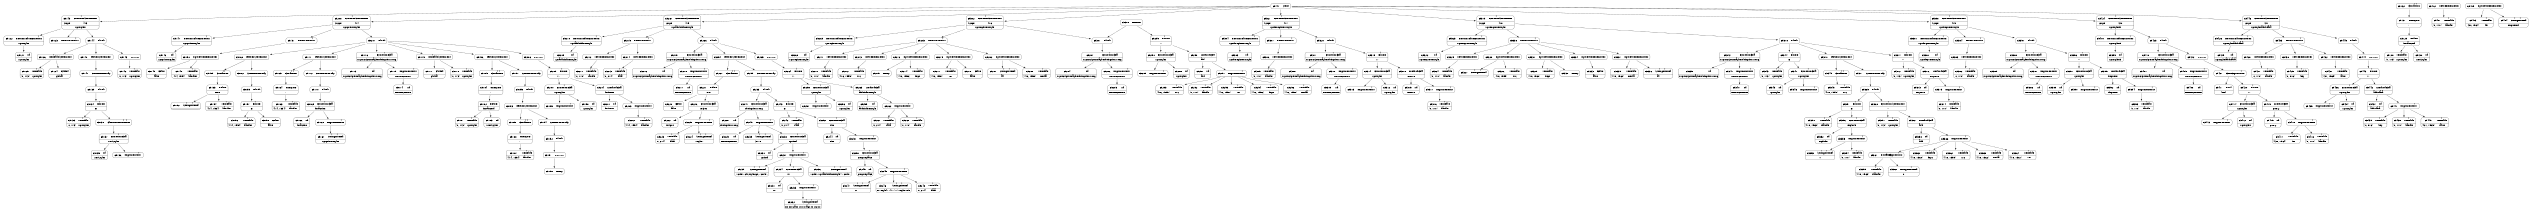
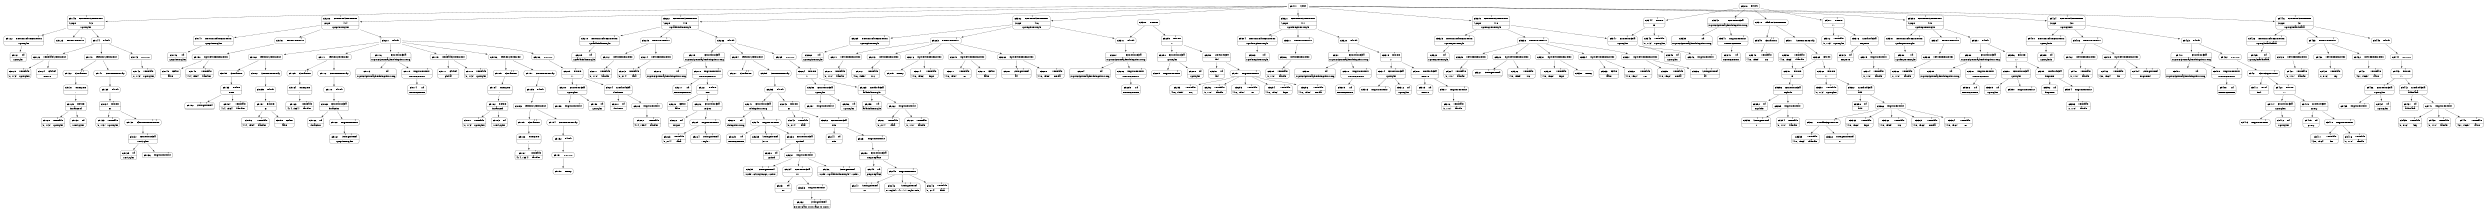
edge "69379" -> "69378": now "69379" -> "69347"
node "69406": added
edge "69140" -> "69132": added
node "69332": added
node "69124": text "global" -> "remove"
edge "69227" -> "69221": now "69218" -> "69221"
node "69368": text "FunctionStatement" -> "BinOP"
edge "69351" -> "69350": reversed
